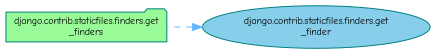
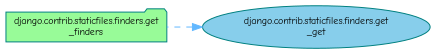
node "django.contrib.staticfiles.finders.get _finder": label "django.contrib.staticfiles.finders.get _finder" -> "django.contrib.staticfiles.finders.get _get"
